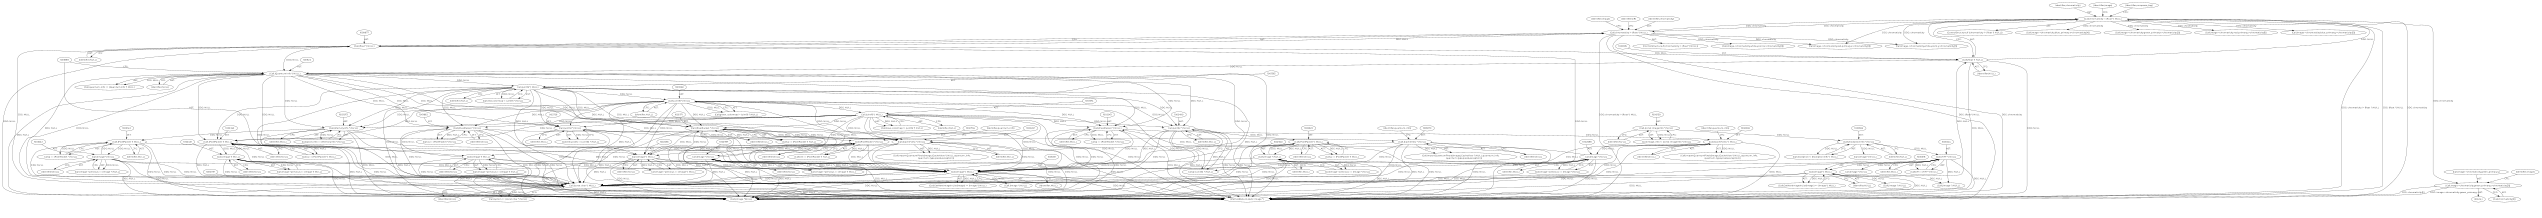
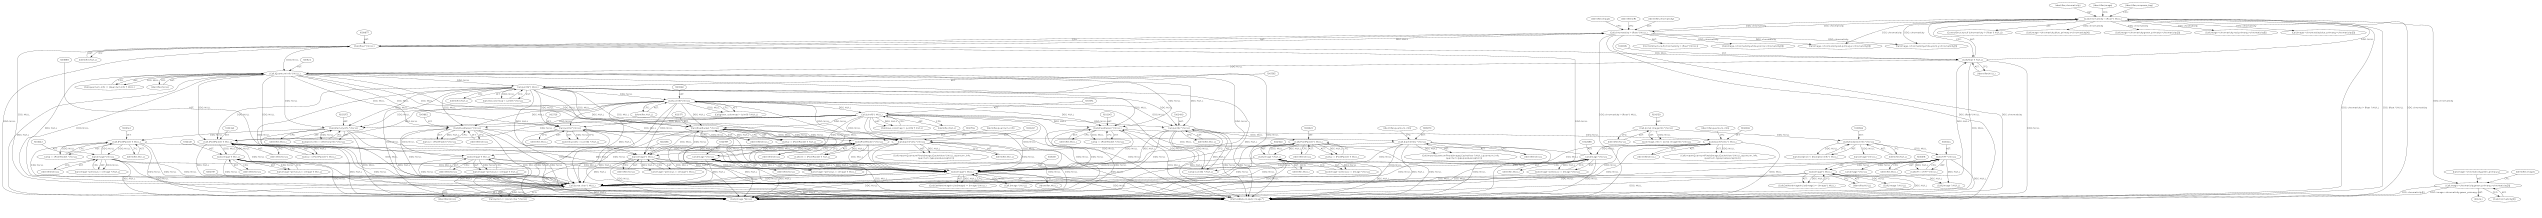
edge "1001889" -> "(Call,(QuantumInfo *) NULL)": now "(Call,quantum_info == (QuantumInfo *) NULL)" -> "(Call,(QuantumInfo *) NULL)"
edge "(Call,image_info != (const ImageInfo *) NULL)" -> "(Call,(const ImageInfo *) NULL)": removed, label "CFG:"
